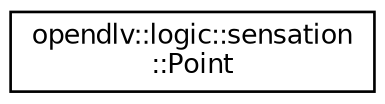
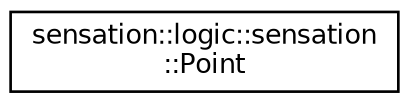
node "opendlv::logic::sensation ::Point": label "opendlv::logic::sensation ::Point" -> "sensation::logic::sensation ::Point"
